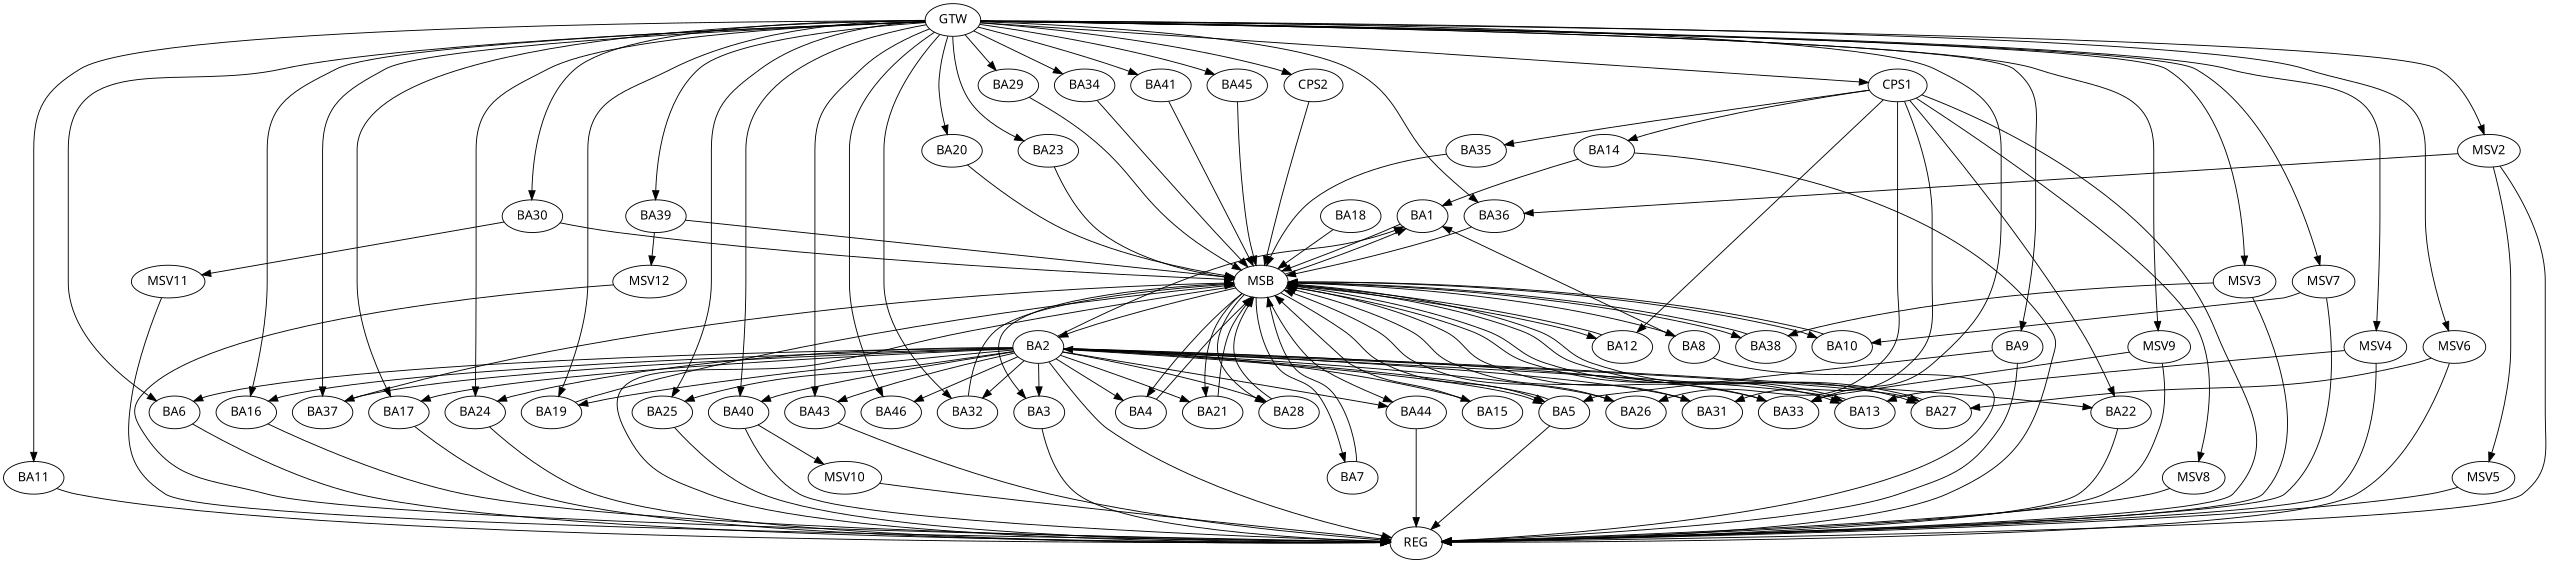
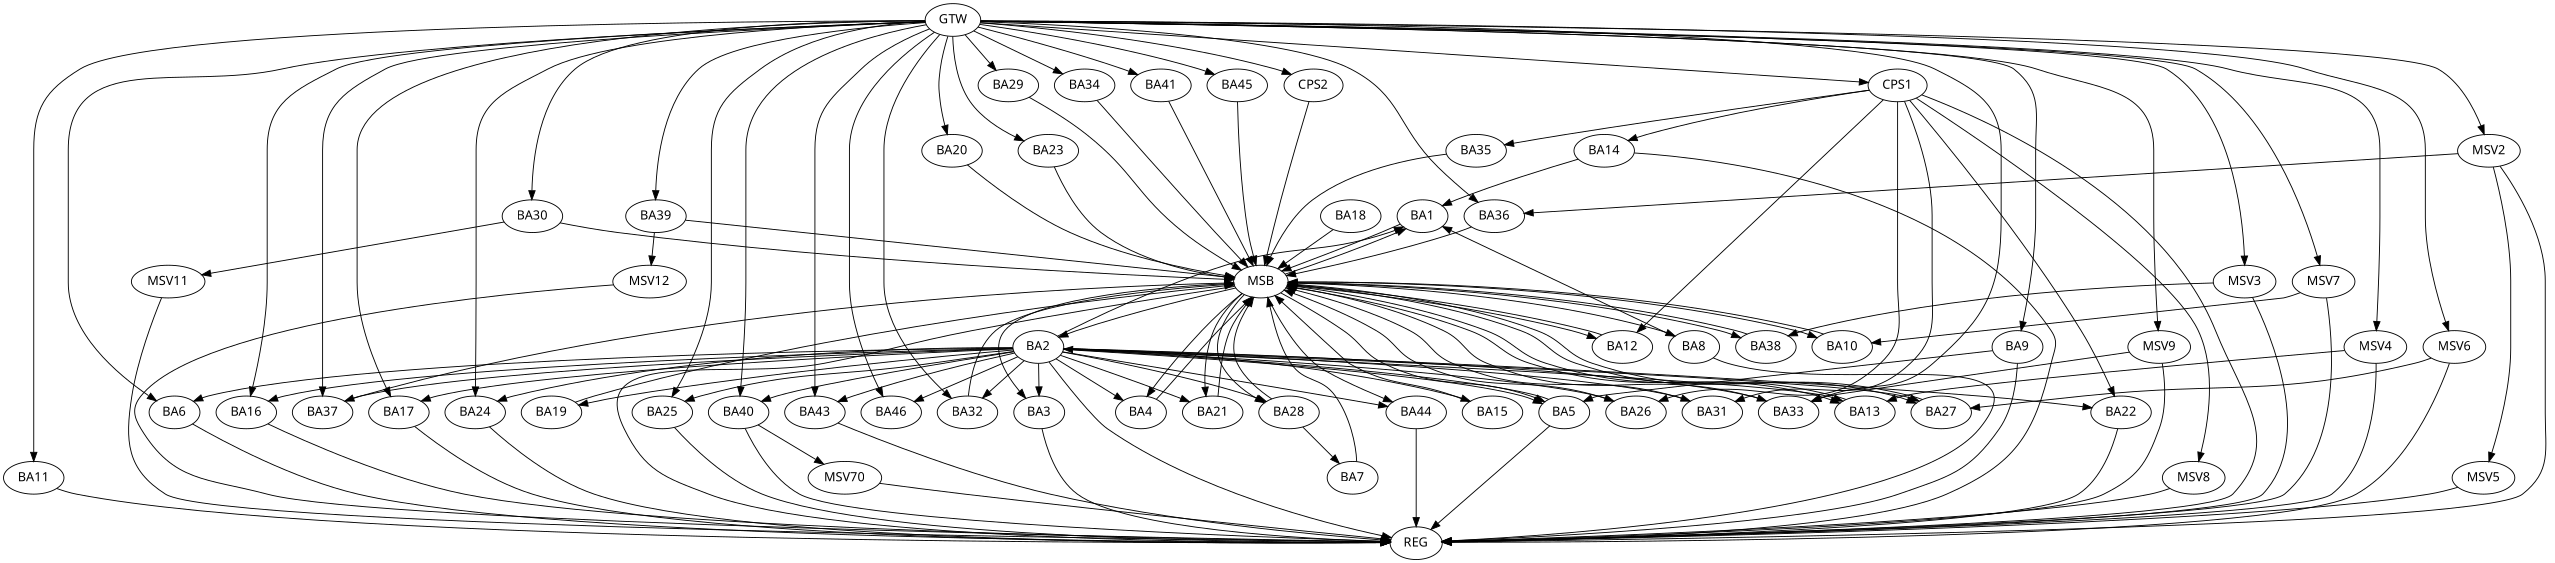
edge "GTW" -> "BA19": removed
edge "MSB" -> "BA7": now "BA28" -> "BA7"
node "MSV10": label "MSV10" -> "MSV70"
